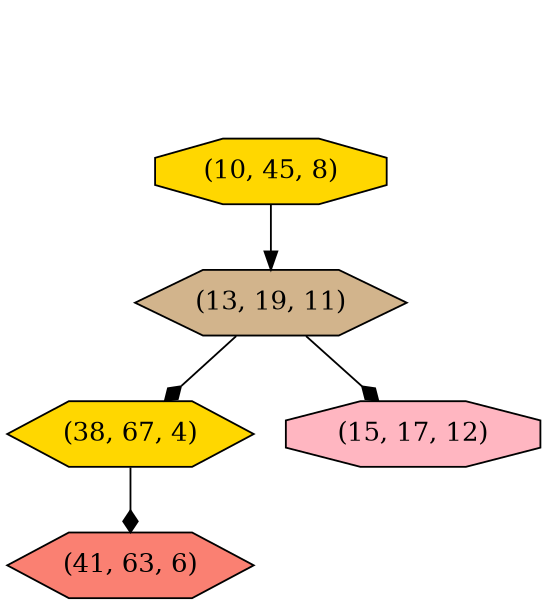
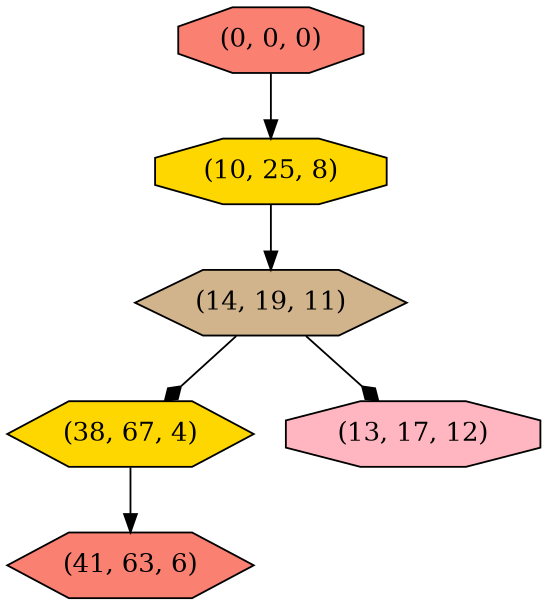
node "(0, 0, 0)": added
node "(10, 45, 8)": label "(10, 45, 8)" -> "(10, 25, 8)"
node "(13, 19, 11)": label "(13, 19, 11)" -> "(14, 19, 11)"
node "(15, 17, 12)": label "(15, 17, 12)" -> "(13, 17, 12)"
edge "(38, 67, 4)" -> "(41, 63, 6)": arrowhead diamond -> normal
